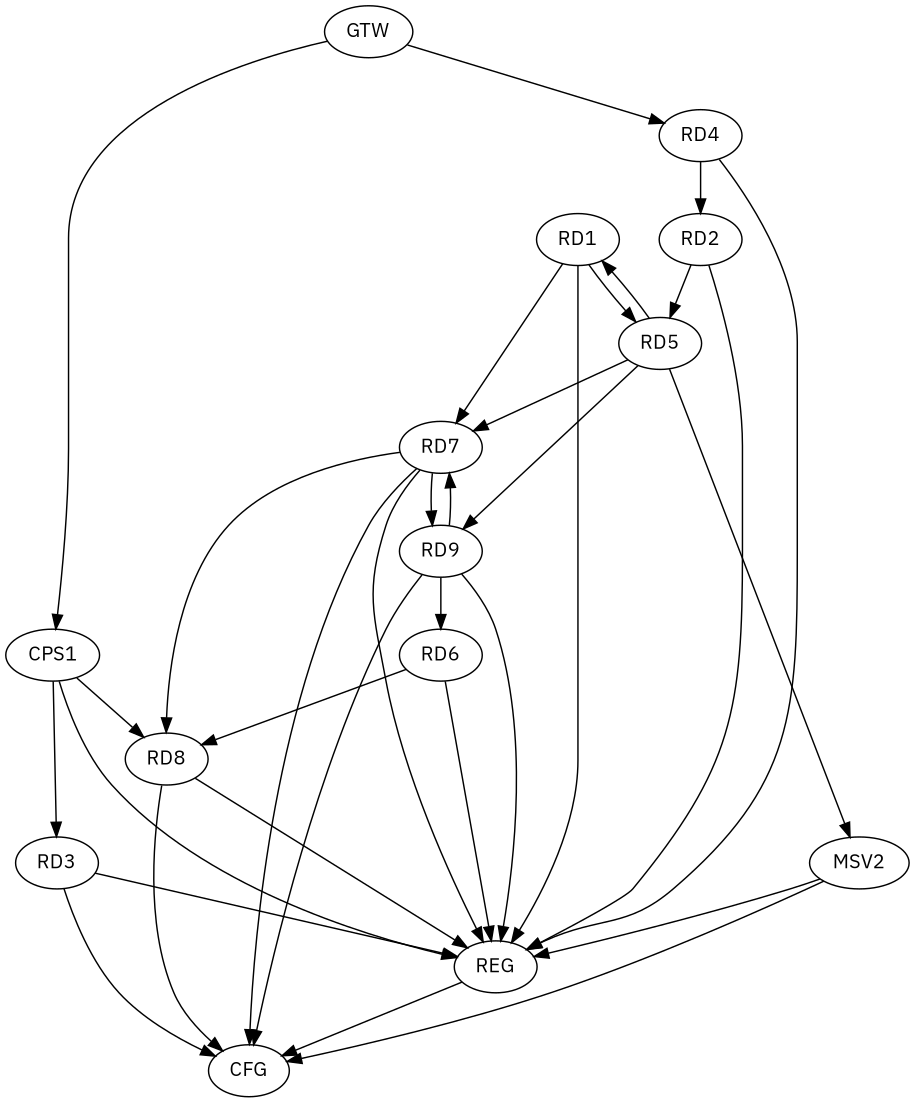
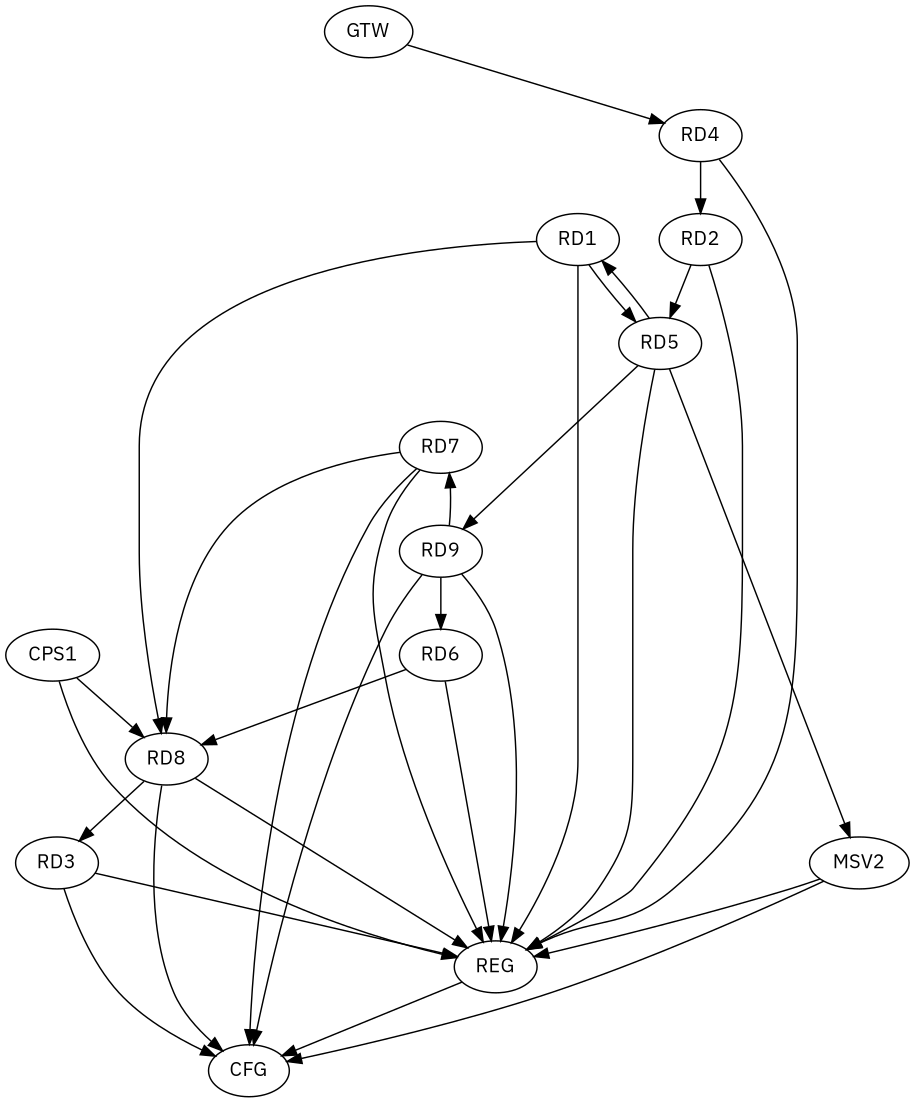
edge "GTW" -> "CPS1": removed
edge "RD1" -> "RD7": now "RD1" -> "RD8"
edge "RD5" -> "RD7": now "RD5" -> "REG"
edge "RD7" -> "RD9": removed
edge "CPS1" -> "RD3": now "RD8" -> "RD3"
